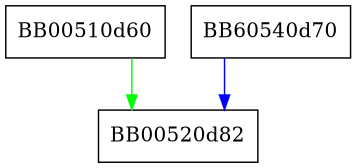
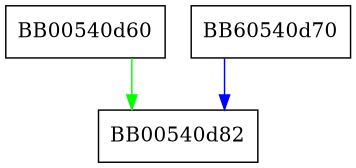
node "BB00510d60": label "BB00510d60" -> "BB00540d60"
node "BB00520d82": label "BB00520d82" -> "BB00540d82"
